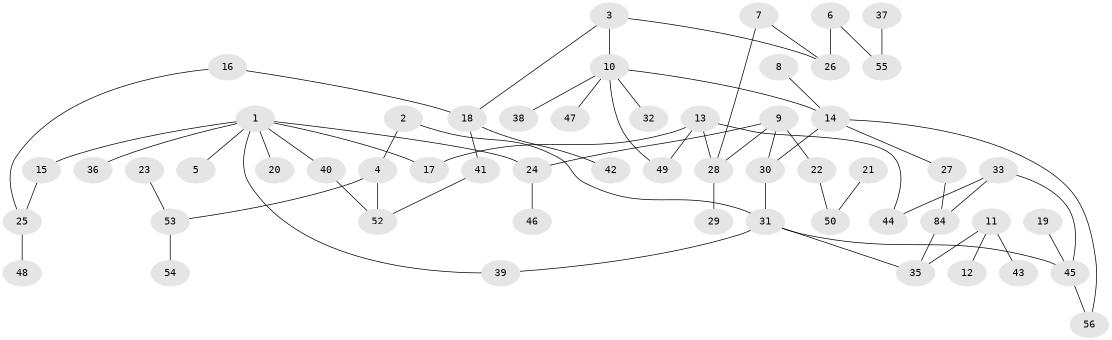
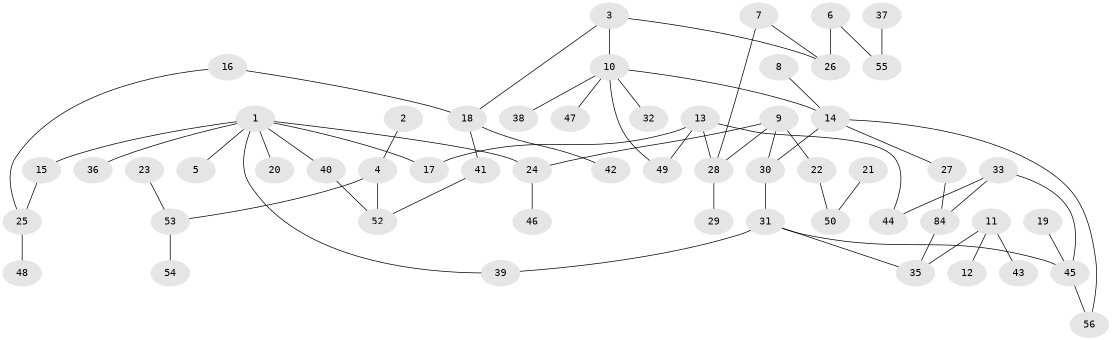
edge "2" -- "31": removed
